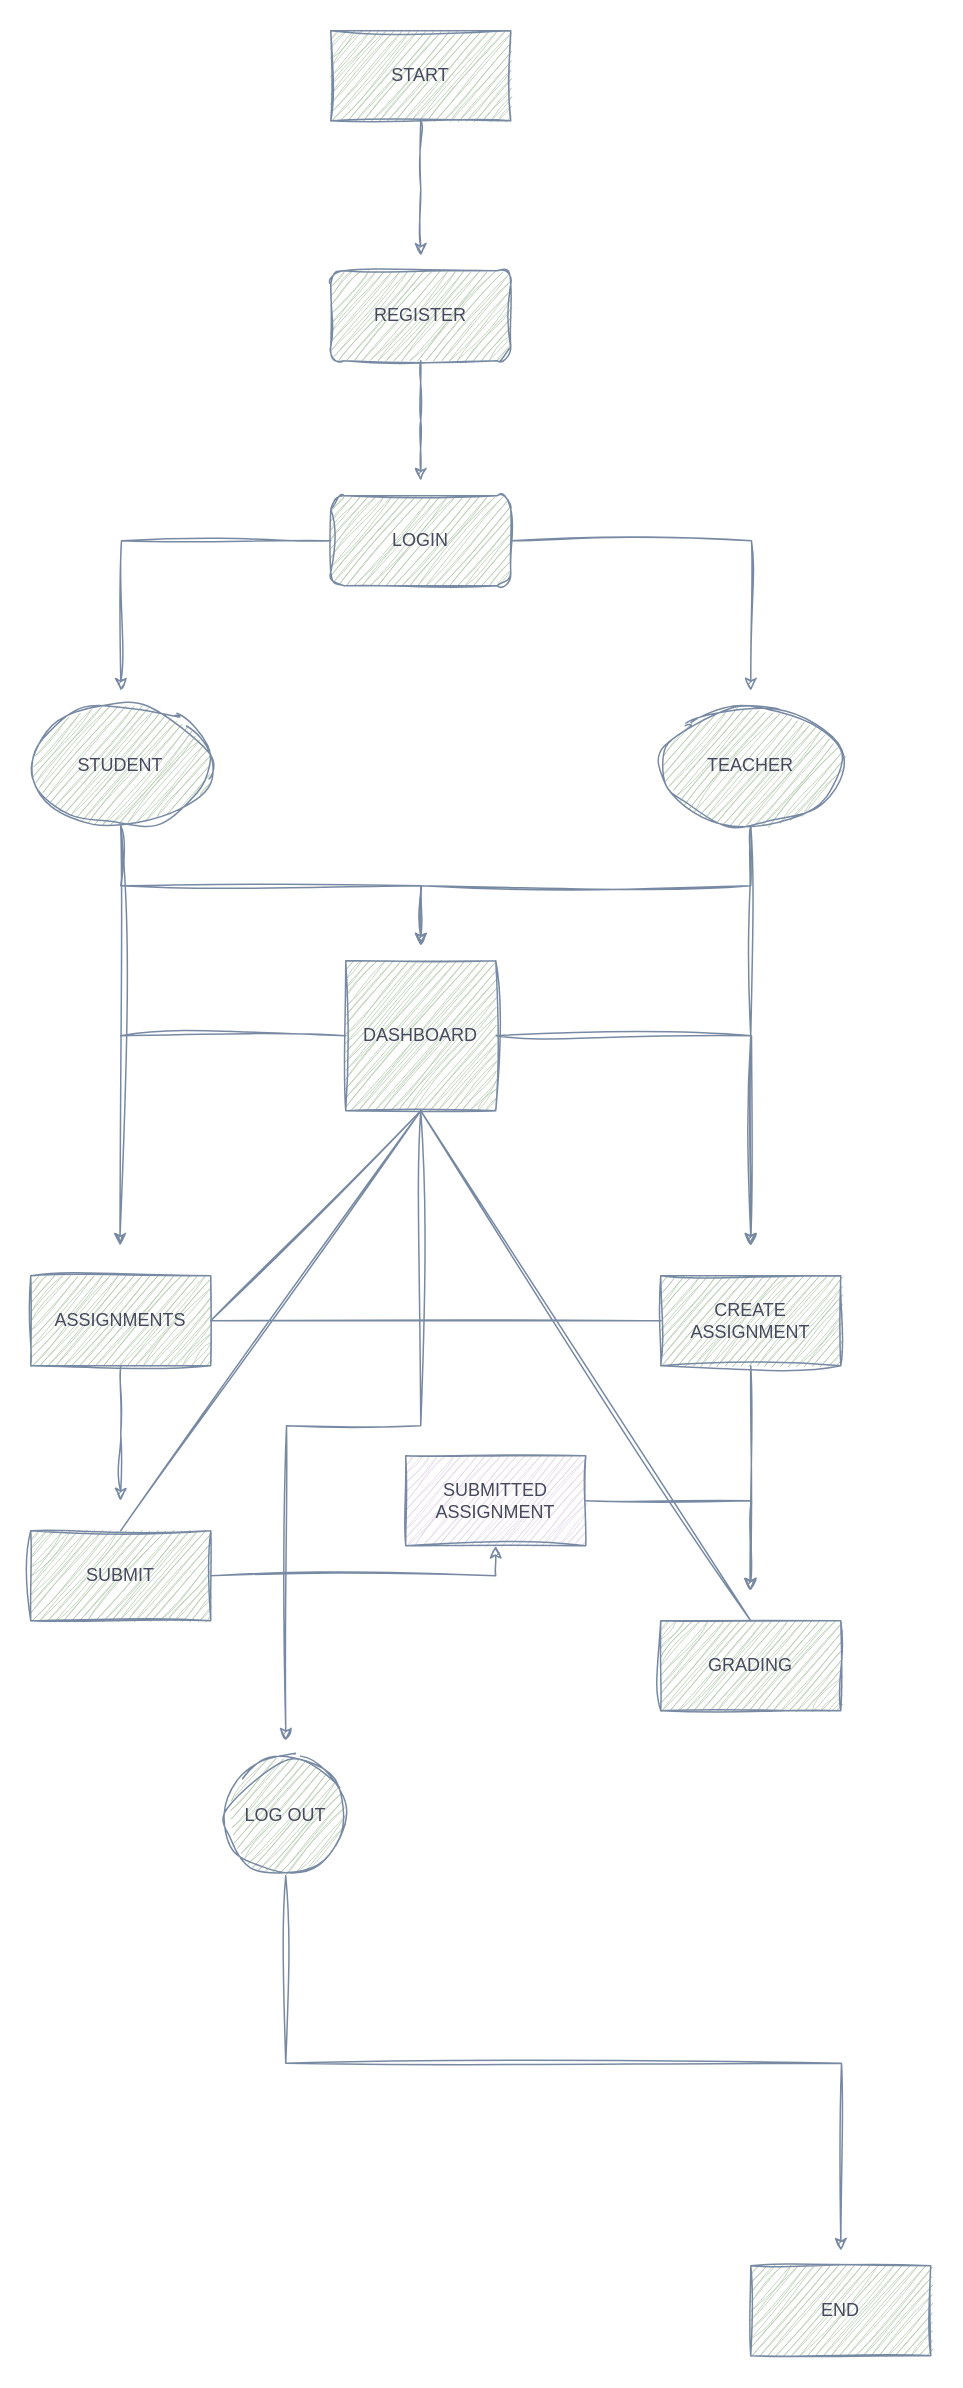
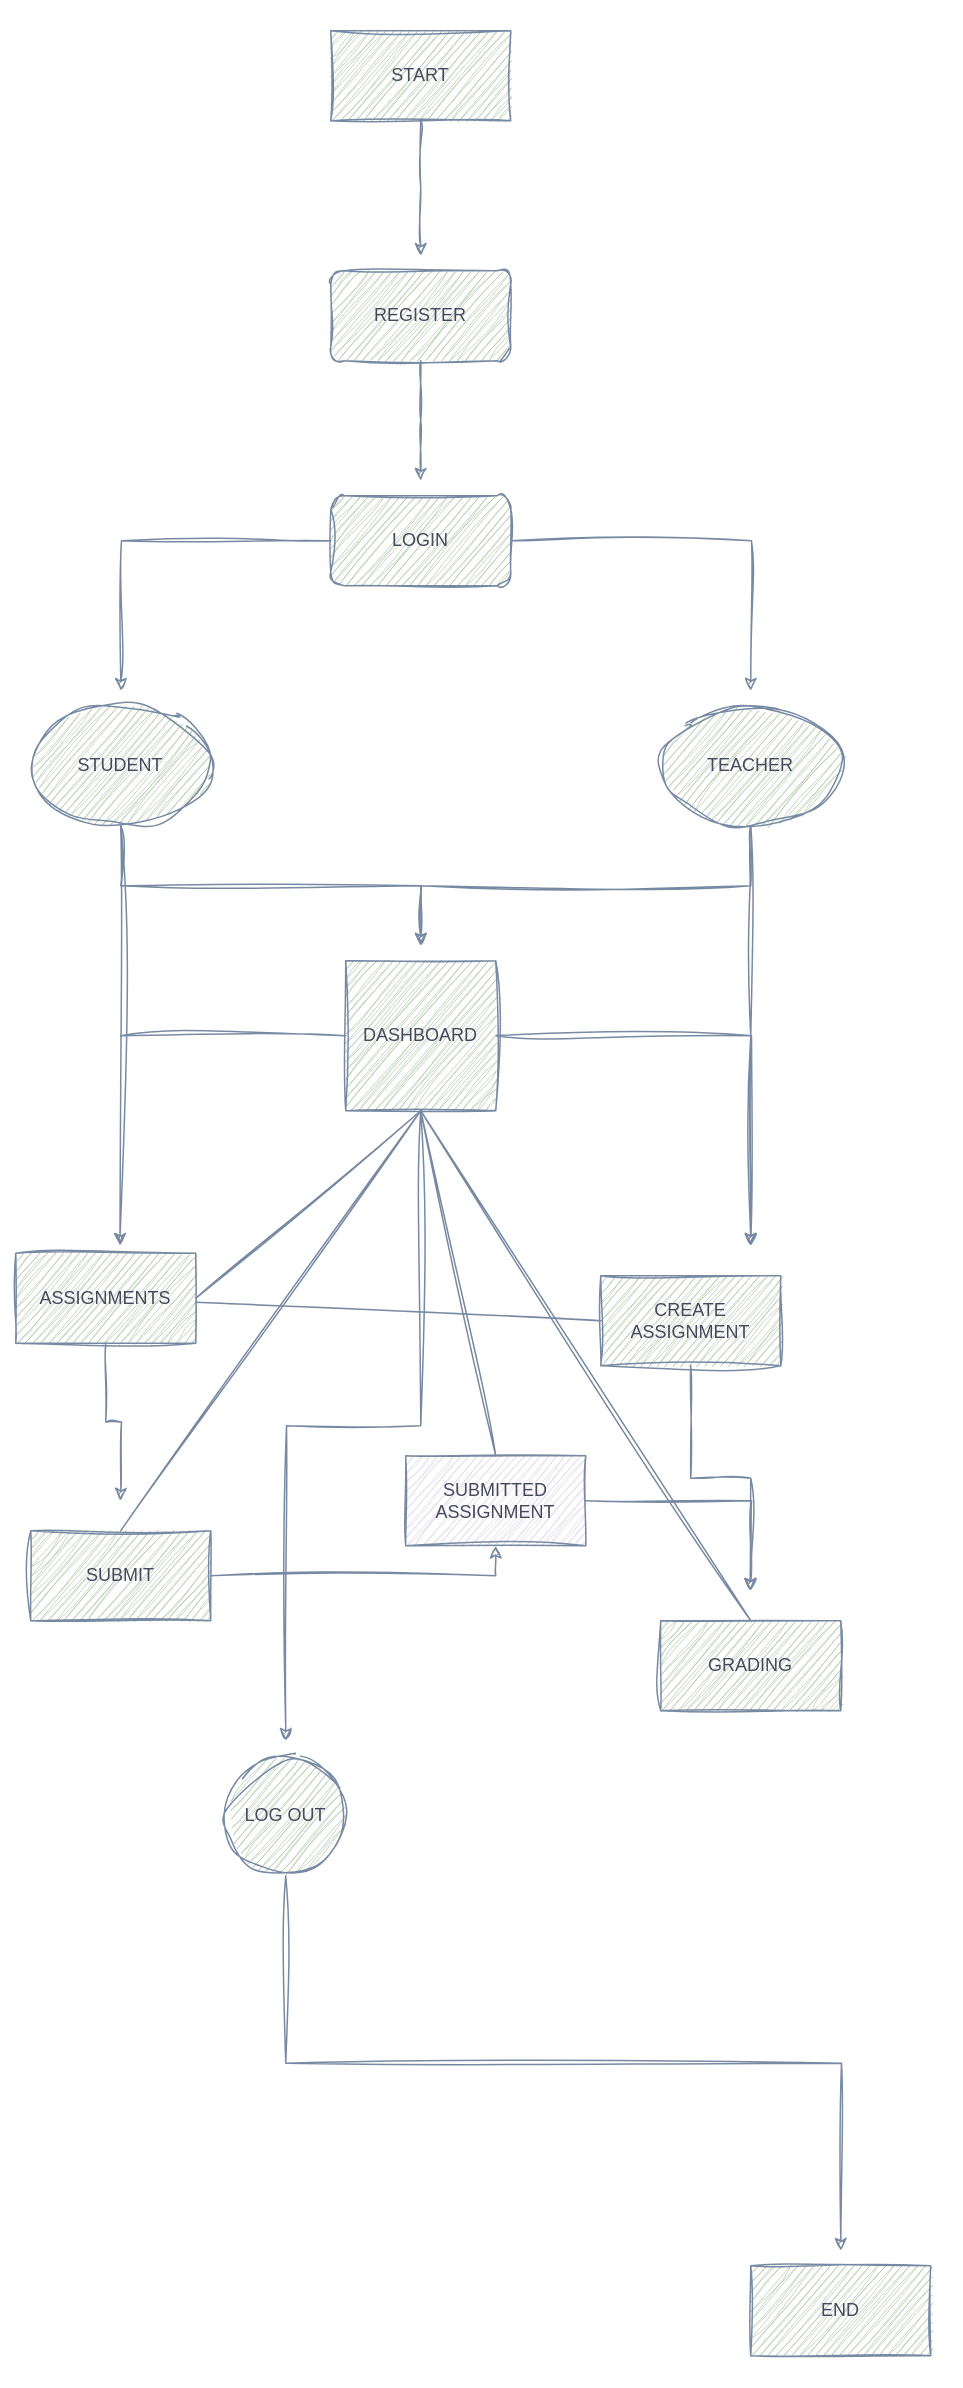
edge "DASHBOARD" -- "SUBMITTED ASSIGNMENT": added
node "ASSIGNMENTS": moved (121, 1321) -> (106, 1298)
node "CREATE ASSIGNMENT": moved (751, 1321) -> (691, 1321)
